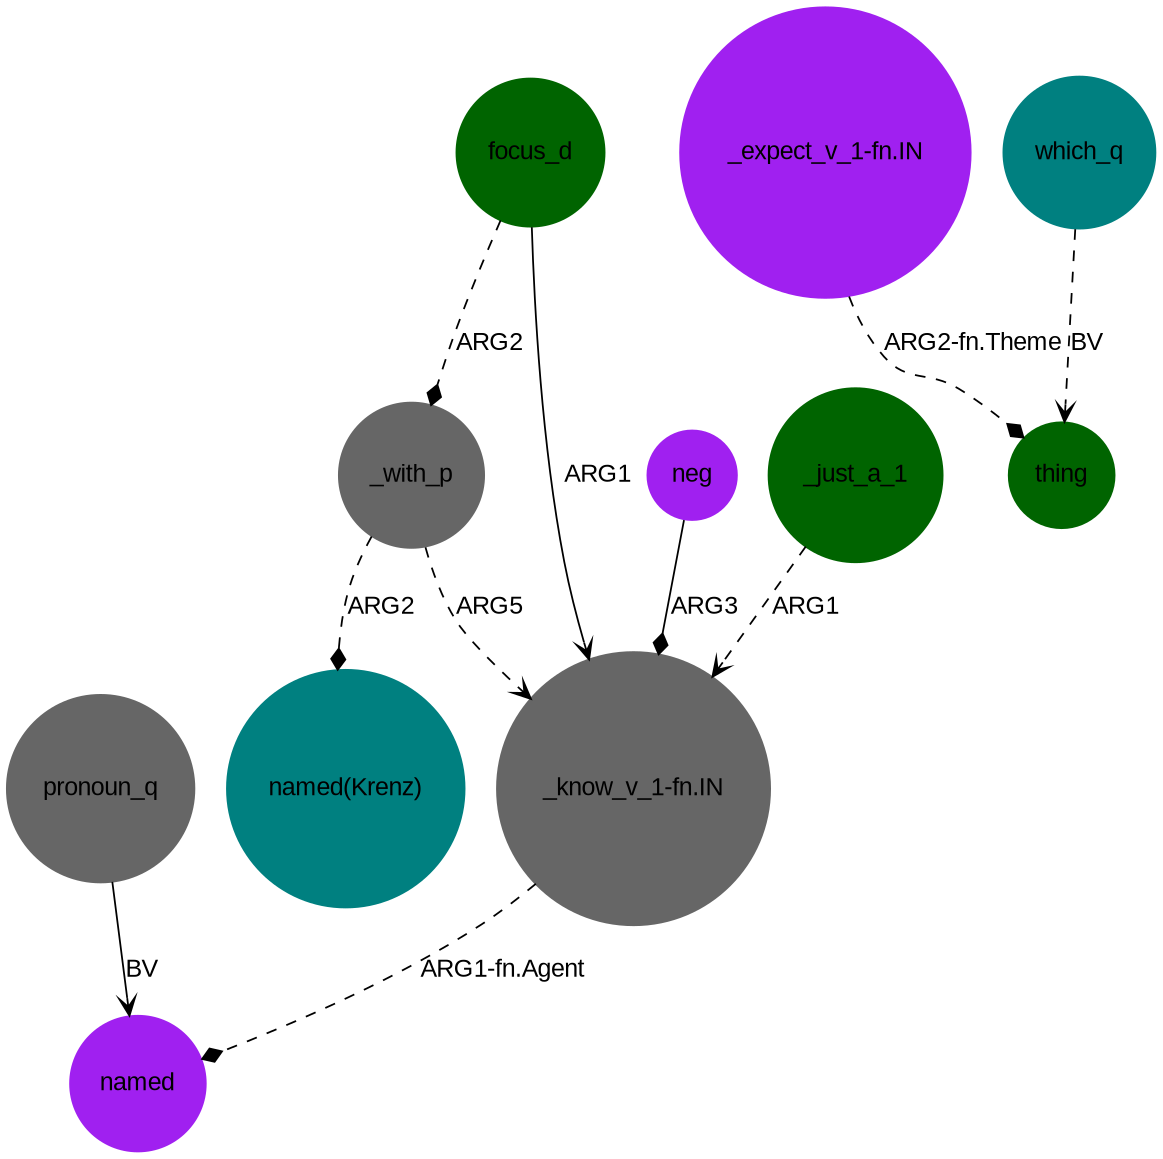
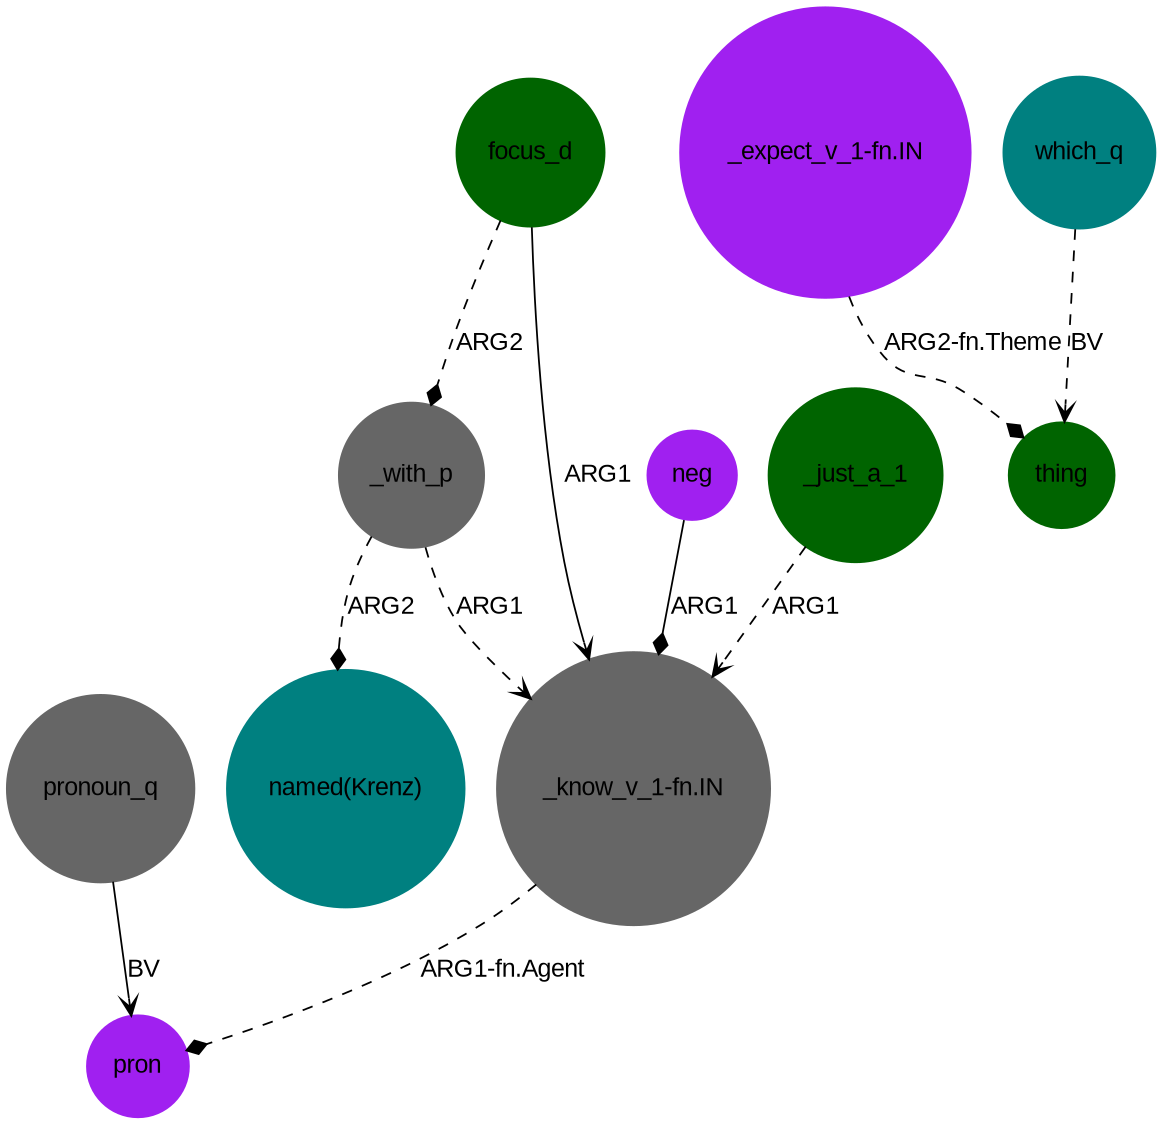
edge "_with_p" -> "_know_v_1-fn.IN": label "ARG5" -> "ARG1"
edge "neg" -> "_know_v_1-fn.IN": label "ARG3" -> "ARG1"
node "named": label "named" -> "pron"
